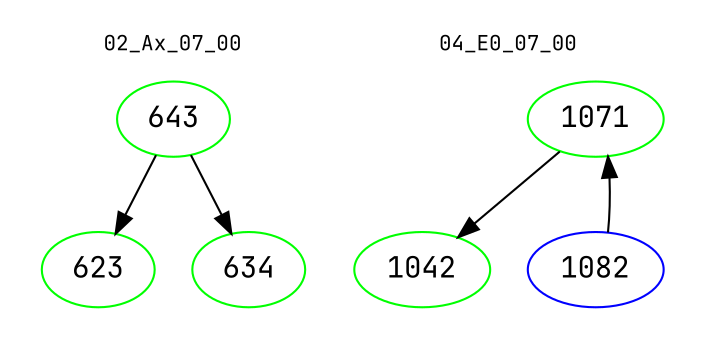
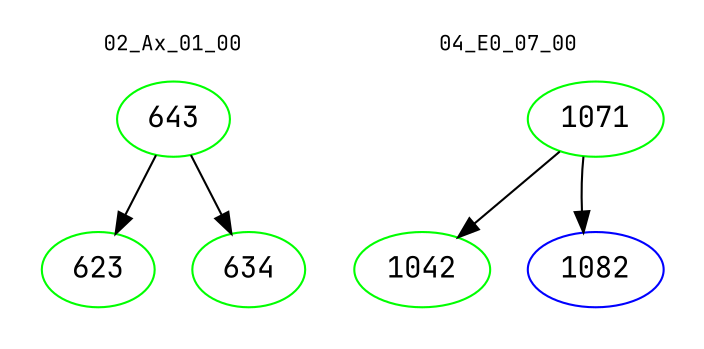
cluster "02_Ax_07_00": label "02_Ax_07_00" -> "02_Ax_01_00"
edge "1082" -> "1071": reversed
